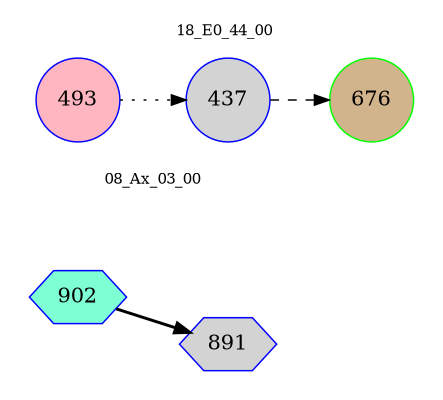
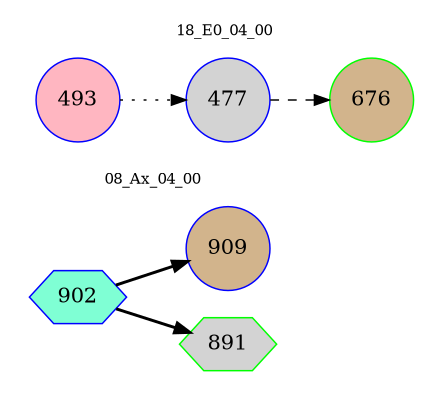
cluster "18_E0_44_00": label "18_E0_44_00" -> "18_E0_04_00"
node "437": label "437" -> "477"
cluster "08_Ax_03_00": label "08_Ax_03_00" -> "08_Ax_04_00"
node "909": added
node "891": color blue -> green
